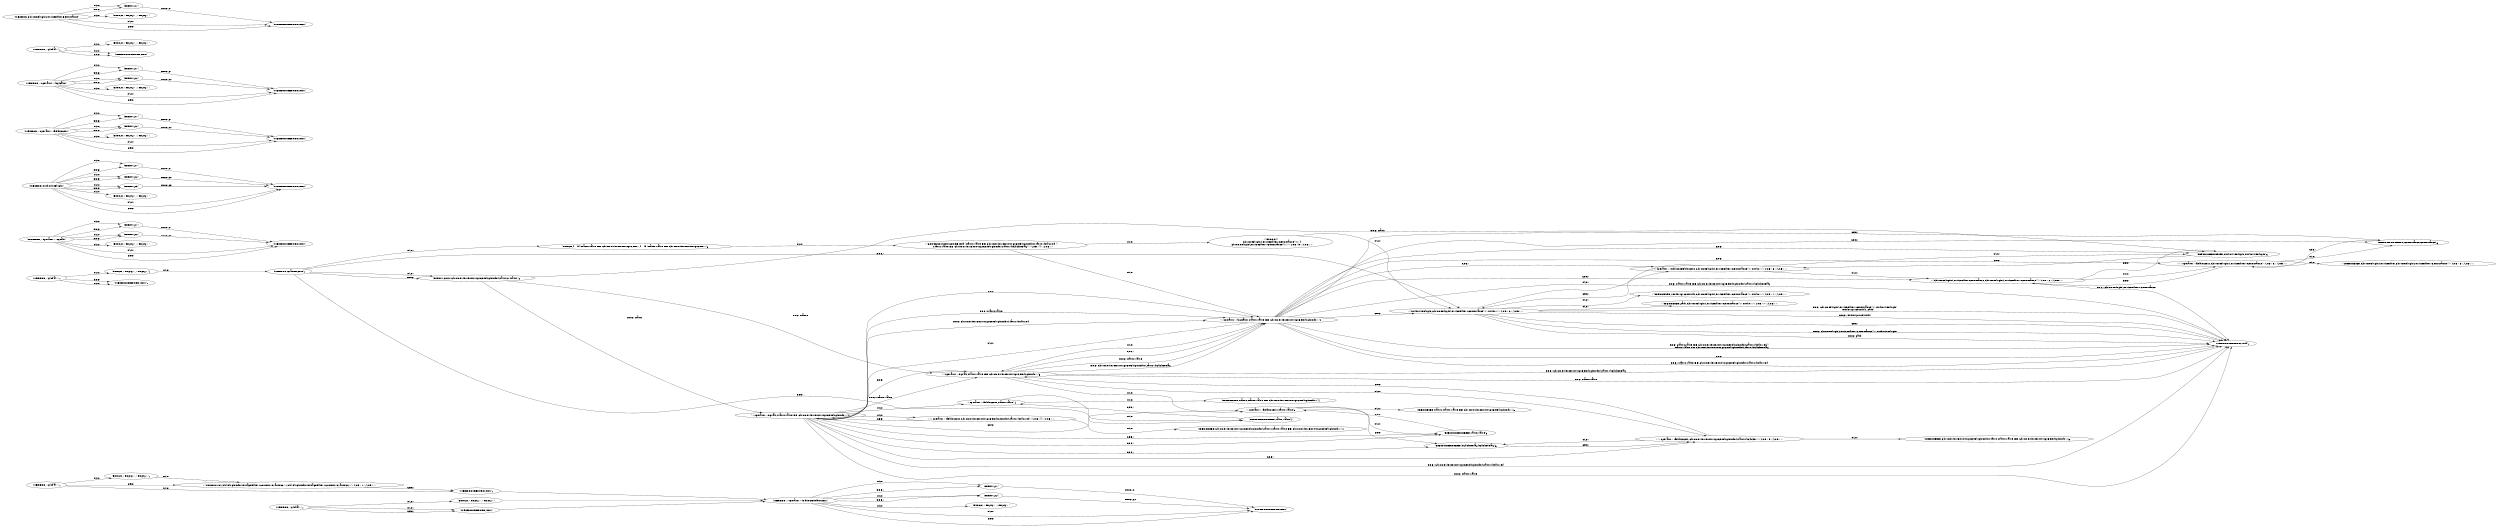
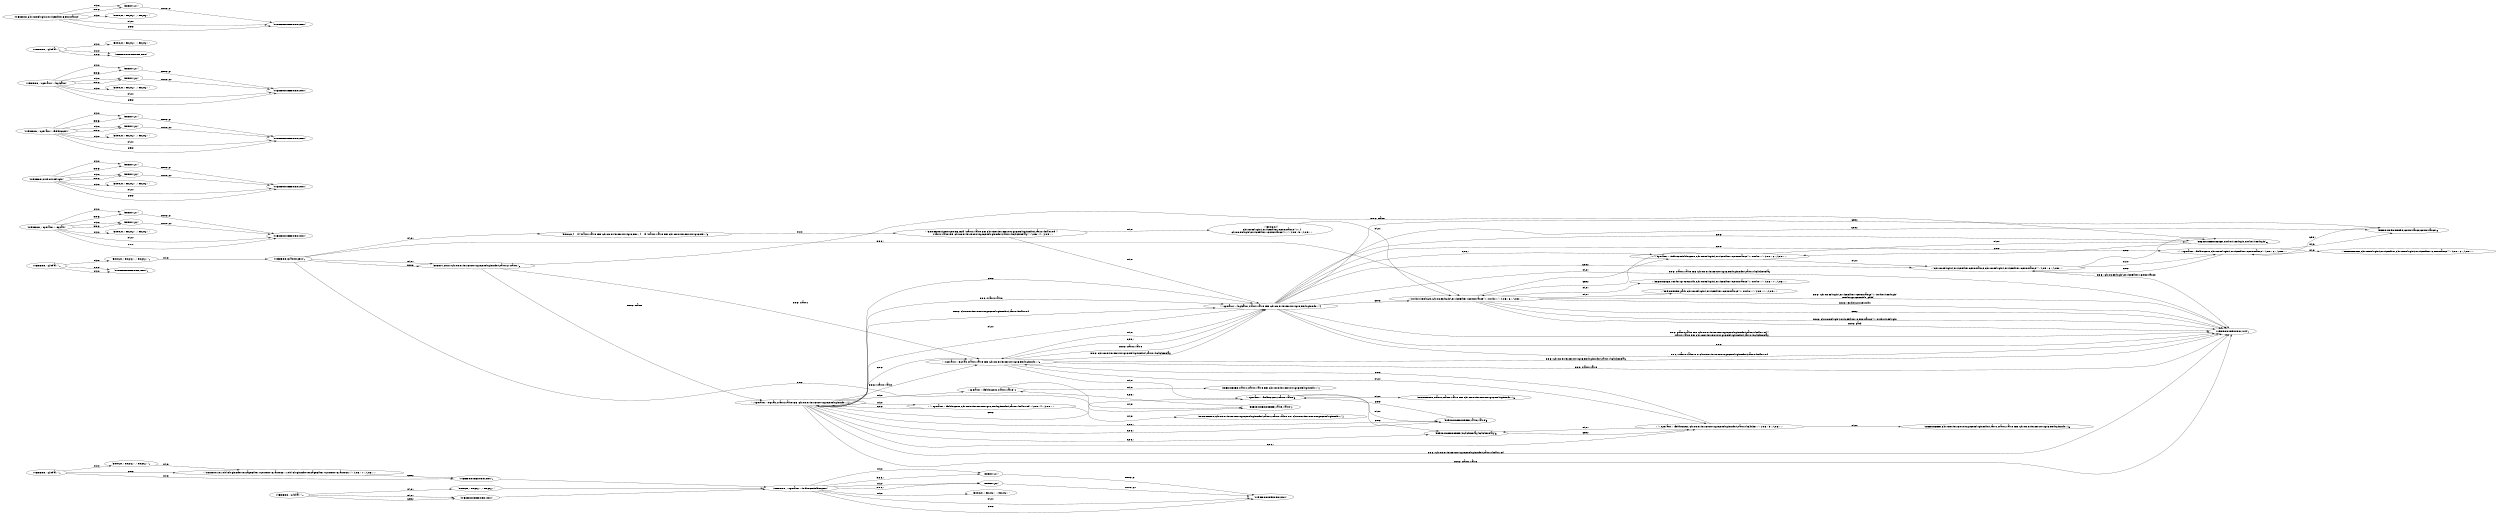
node "(PARAM,p3)": removed
